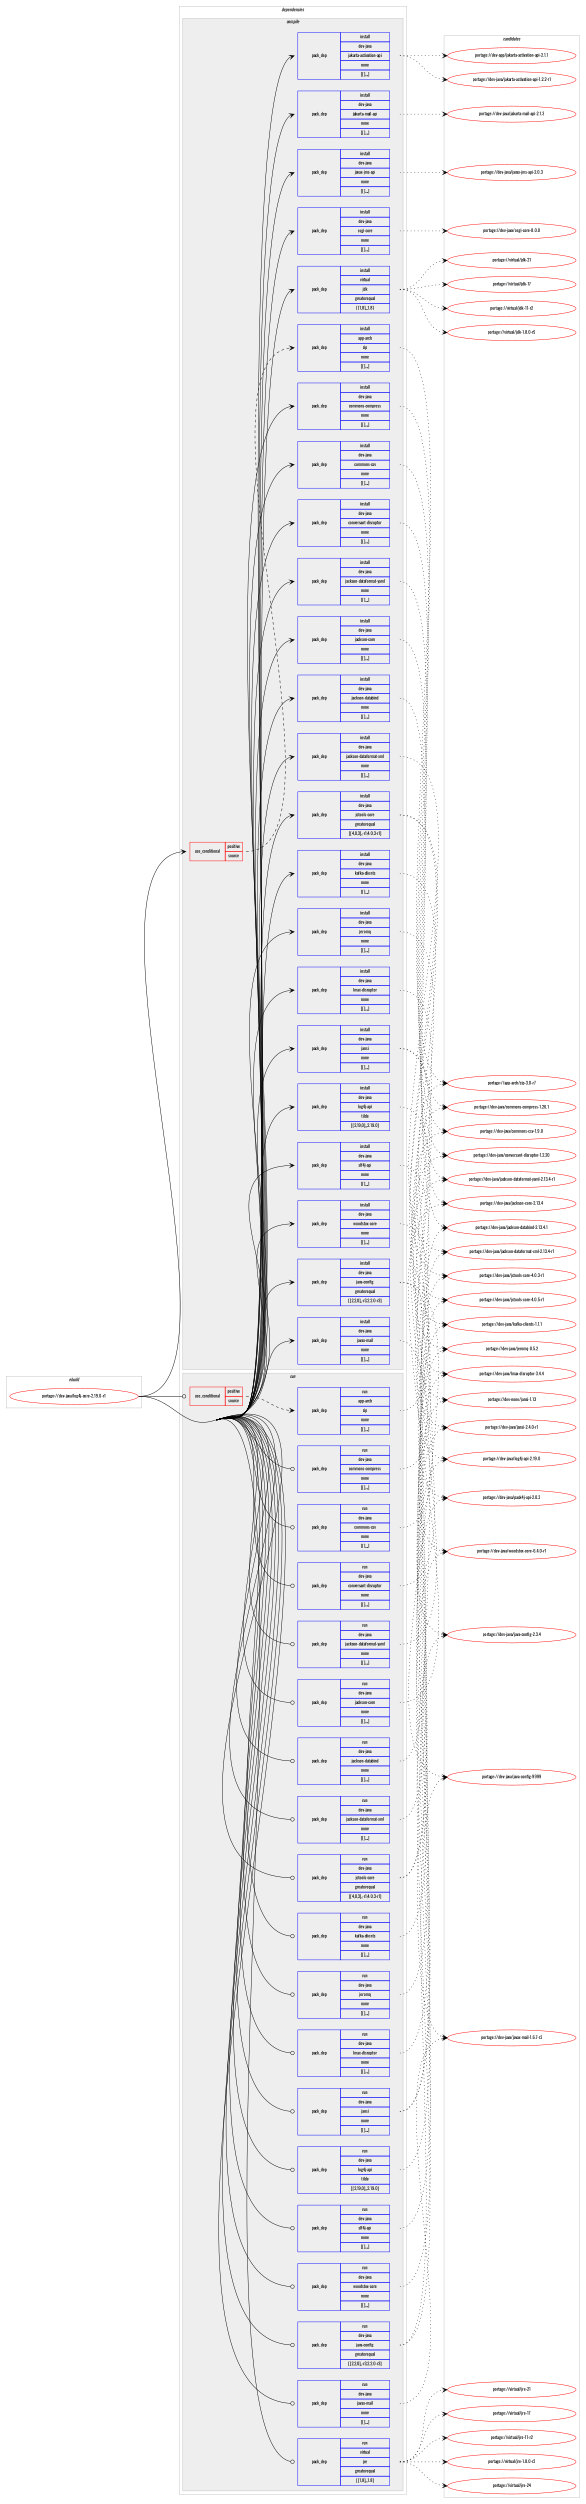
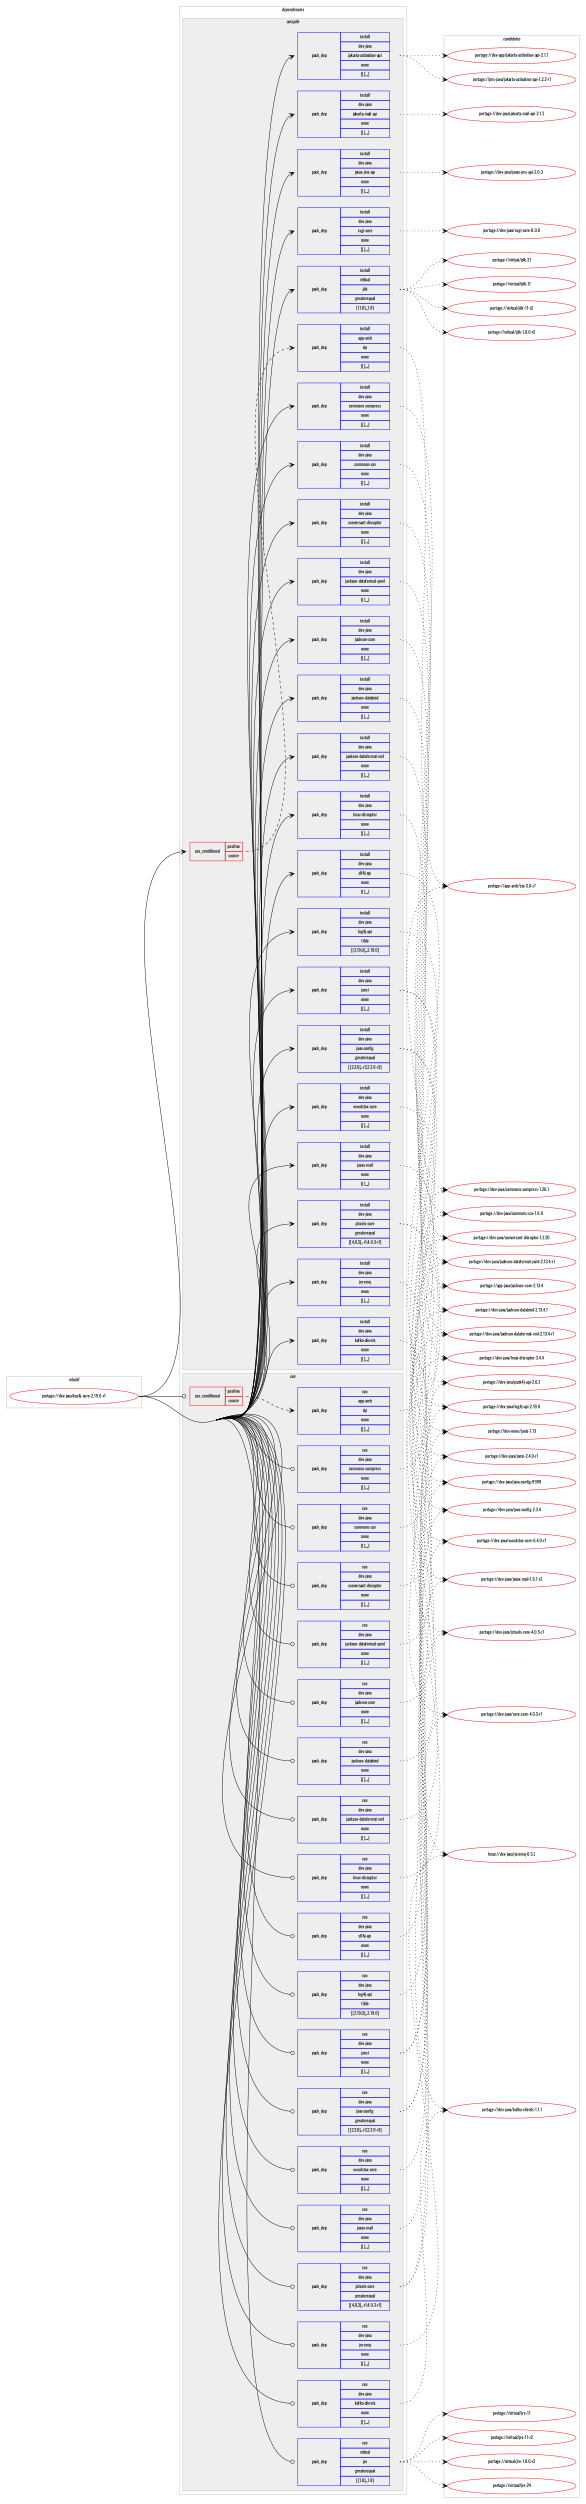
node "portage://dev-java/jakarta-activation-api-1.2.2-r1": label "portage://dev-java/jakarta-activation-api-1.2.2-r1" -> "portage://jms-java/jakarta-activation-api-1.2.2-r1"
node "portage://dev-java/jackson-core-2.13.4": label "portage://dev-java/jackson-core-2.13.4" -> "portage://app-java/jackson-core-2.13.4"
node "portage://dev-java/jctools-core-4.0.3-r1": label "portage://dev-java/jctools-core-4.0.3-r1" -> "portage://dev-java/core-core-4.0.3-r1"
node "portage://dev-java/jeromq-0.5.2": label "portage://dev-java/jeromq-0.5.2" -> "lmax://dev-java/jeromq-0.5.2"
node "portage://virtual/jre-21": removed
